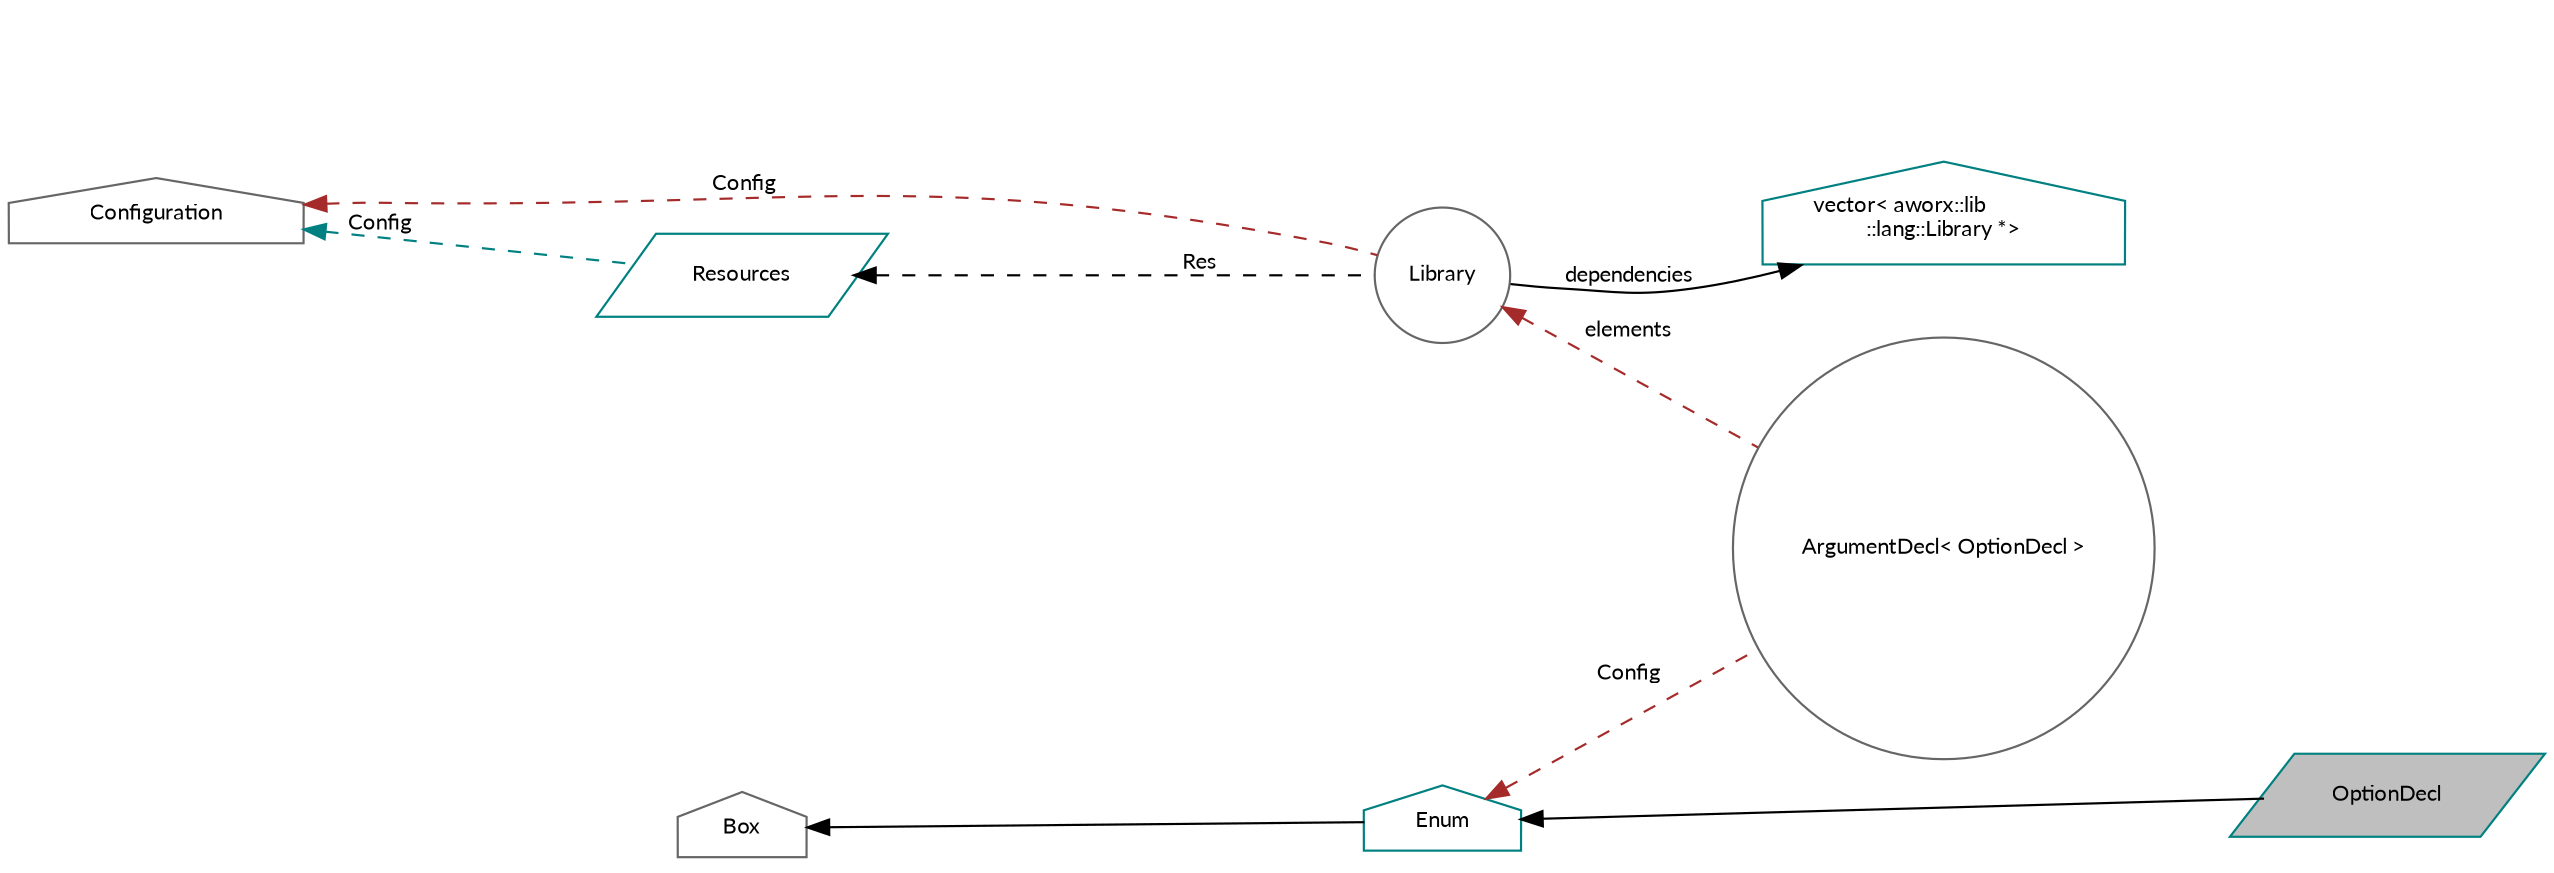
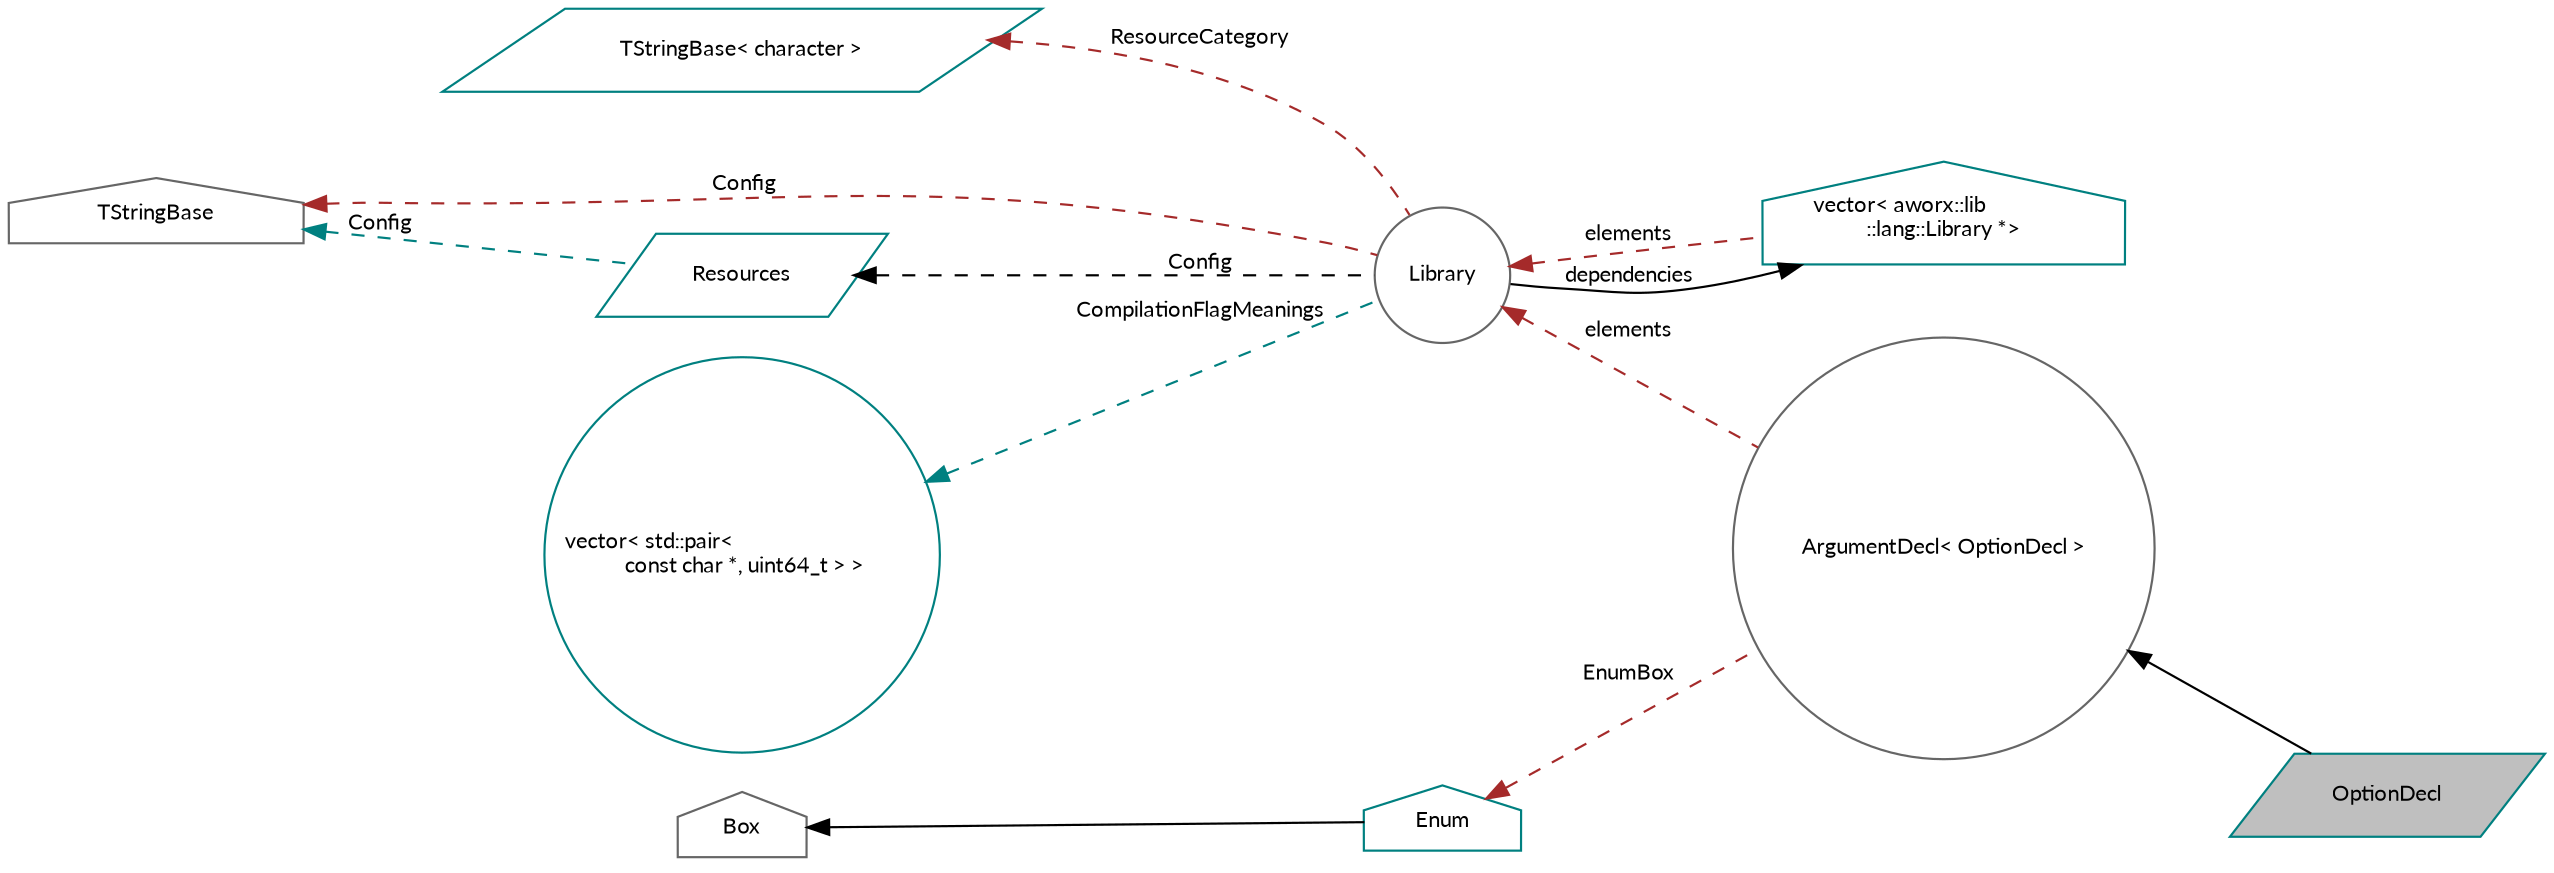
node "TStringBase< character >": added
node "Configuration": label "Configuration" -> "TStringBase"
edge "vector< aworx::lib ::lang::Library *>" -> "Library": added, label "elements"
edge "Library" -> "Resources": label " Res" -> " Config"
node "vector< std::pair< const char *, uint64_t > >": added
edge "ArgumentDecl< OptionDecl >" -> "Enum": label " Config" -> " EnumBox"
edge "OptionDecl" -> "Enum": now "OptionDecl" -> "ArgumentDecl< OptionDecl >"
